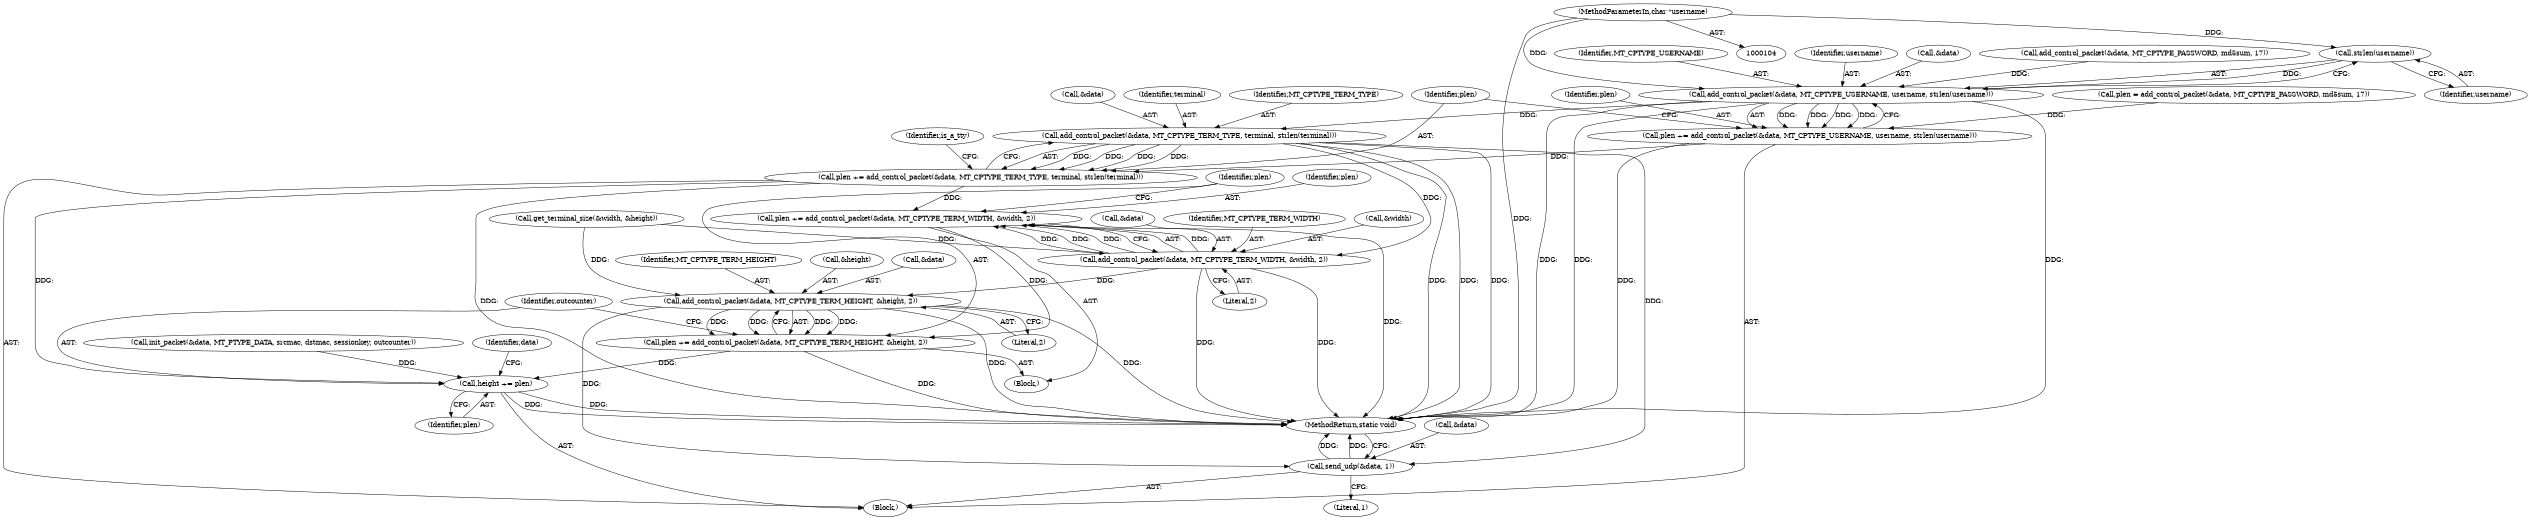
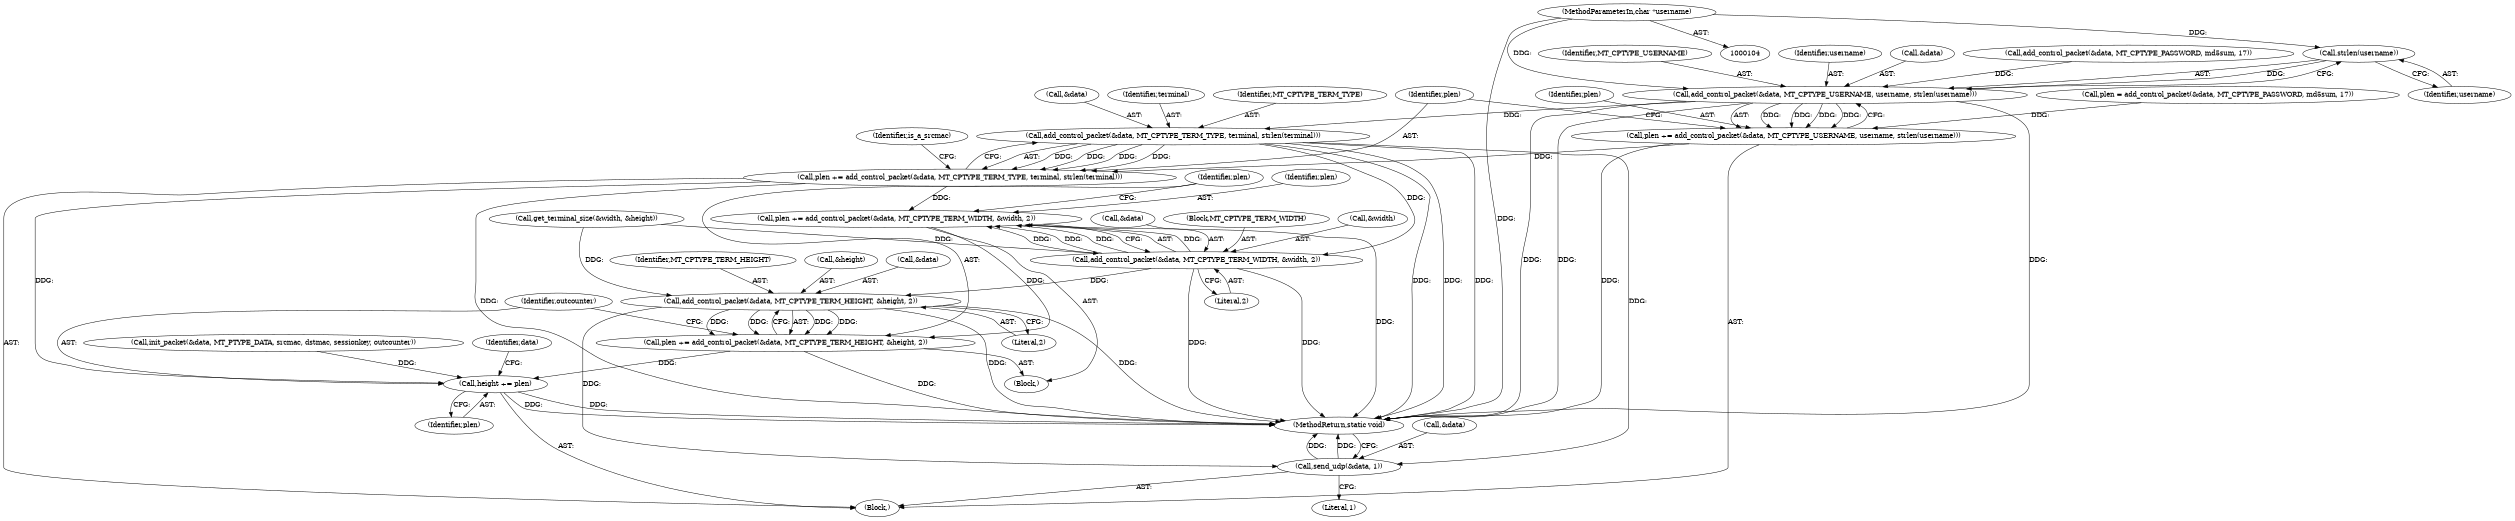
node "(Identifier,is_a_tty)": label "(Identifier,is_a_tty)" -> "(Identifier,is_a_srcmac)"
node "(Identifier,MT_CPTYPE_TERM_WIDTH)": label "(Identifier,MT_CPTYPE_TERM_WIDTH)" -> "(Block,MT_CPTYPE_TERM_WIDTH)"
